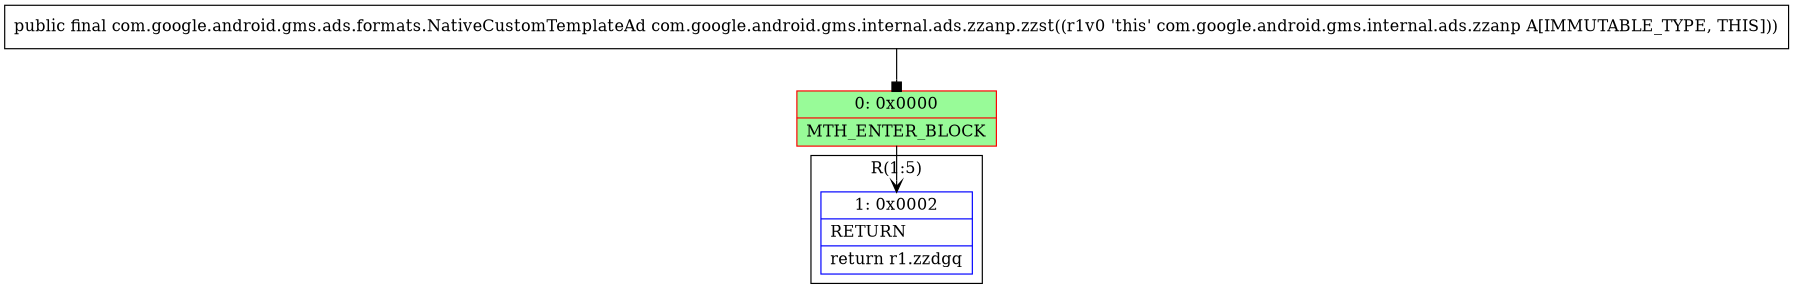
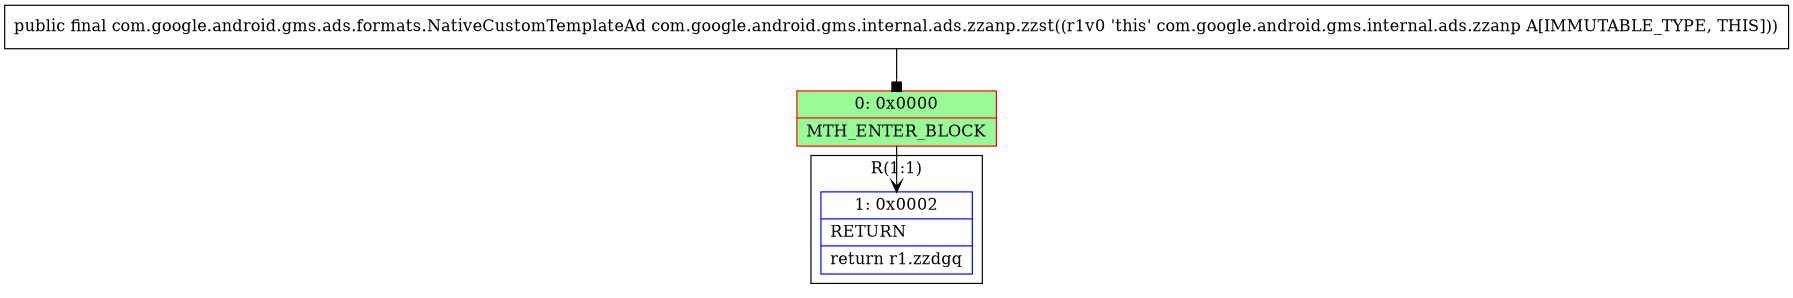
cluster "R(1:5)": label "R(1:5)" -> "R(1:1)"
